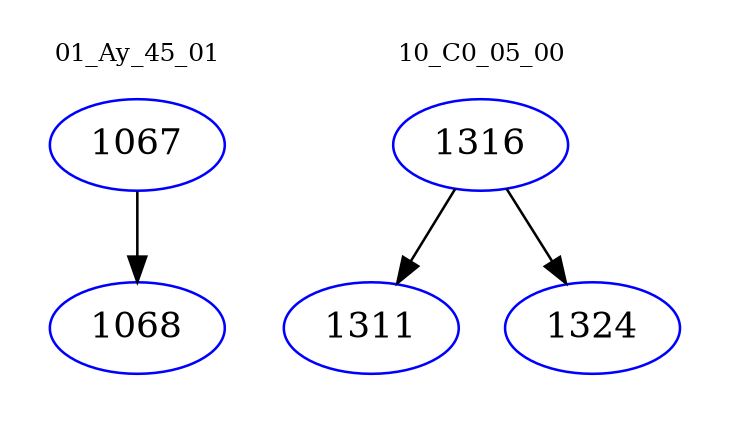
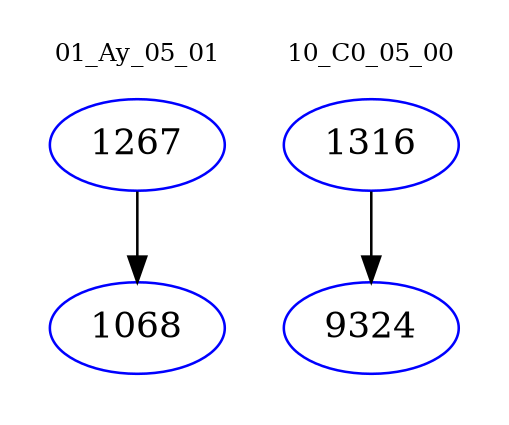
cluster "01_Ay_45_01": label "01_Ay_45_01" -> "01_Ay_05_01"
node "1067": label "1067" -> "1267"
node "1311": removed
node "1324": label "1324" -> "9324"
